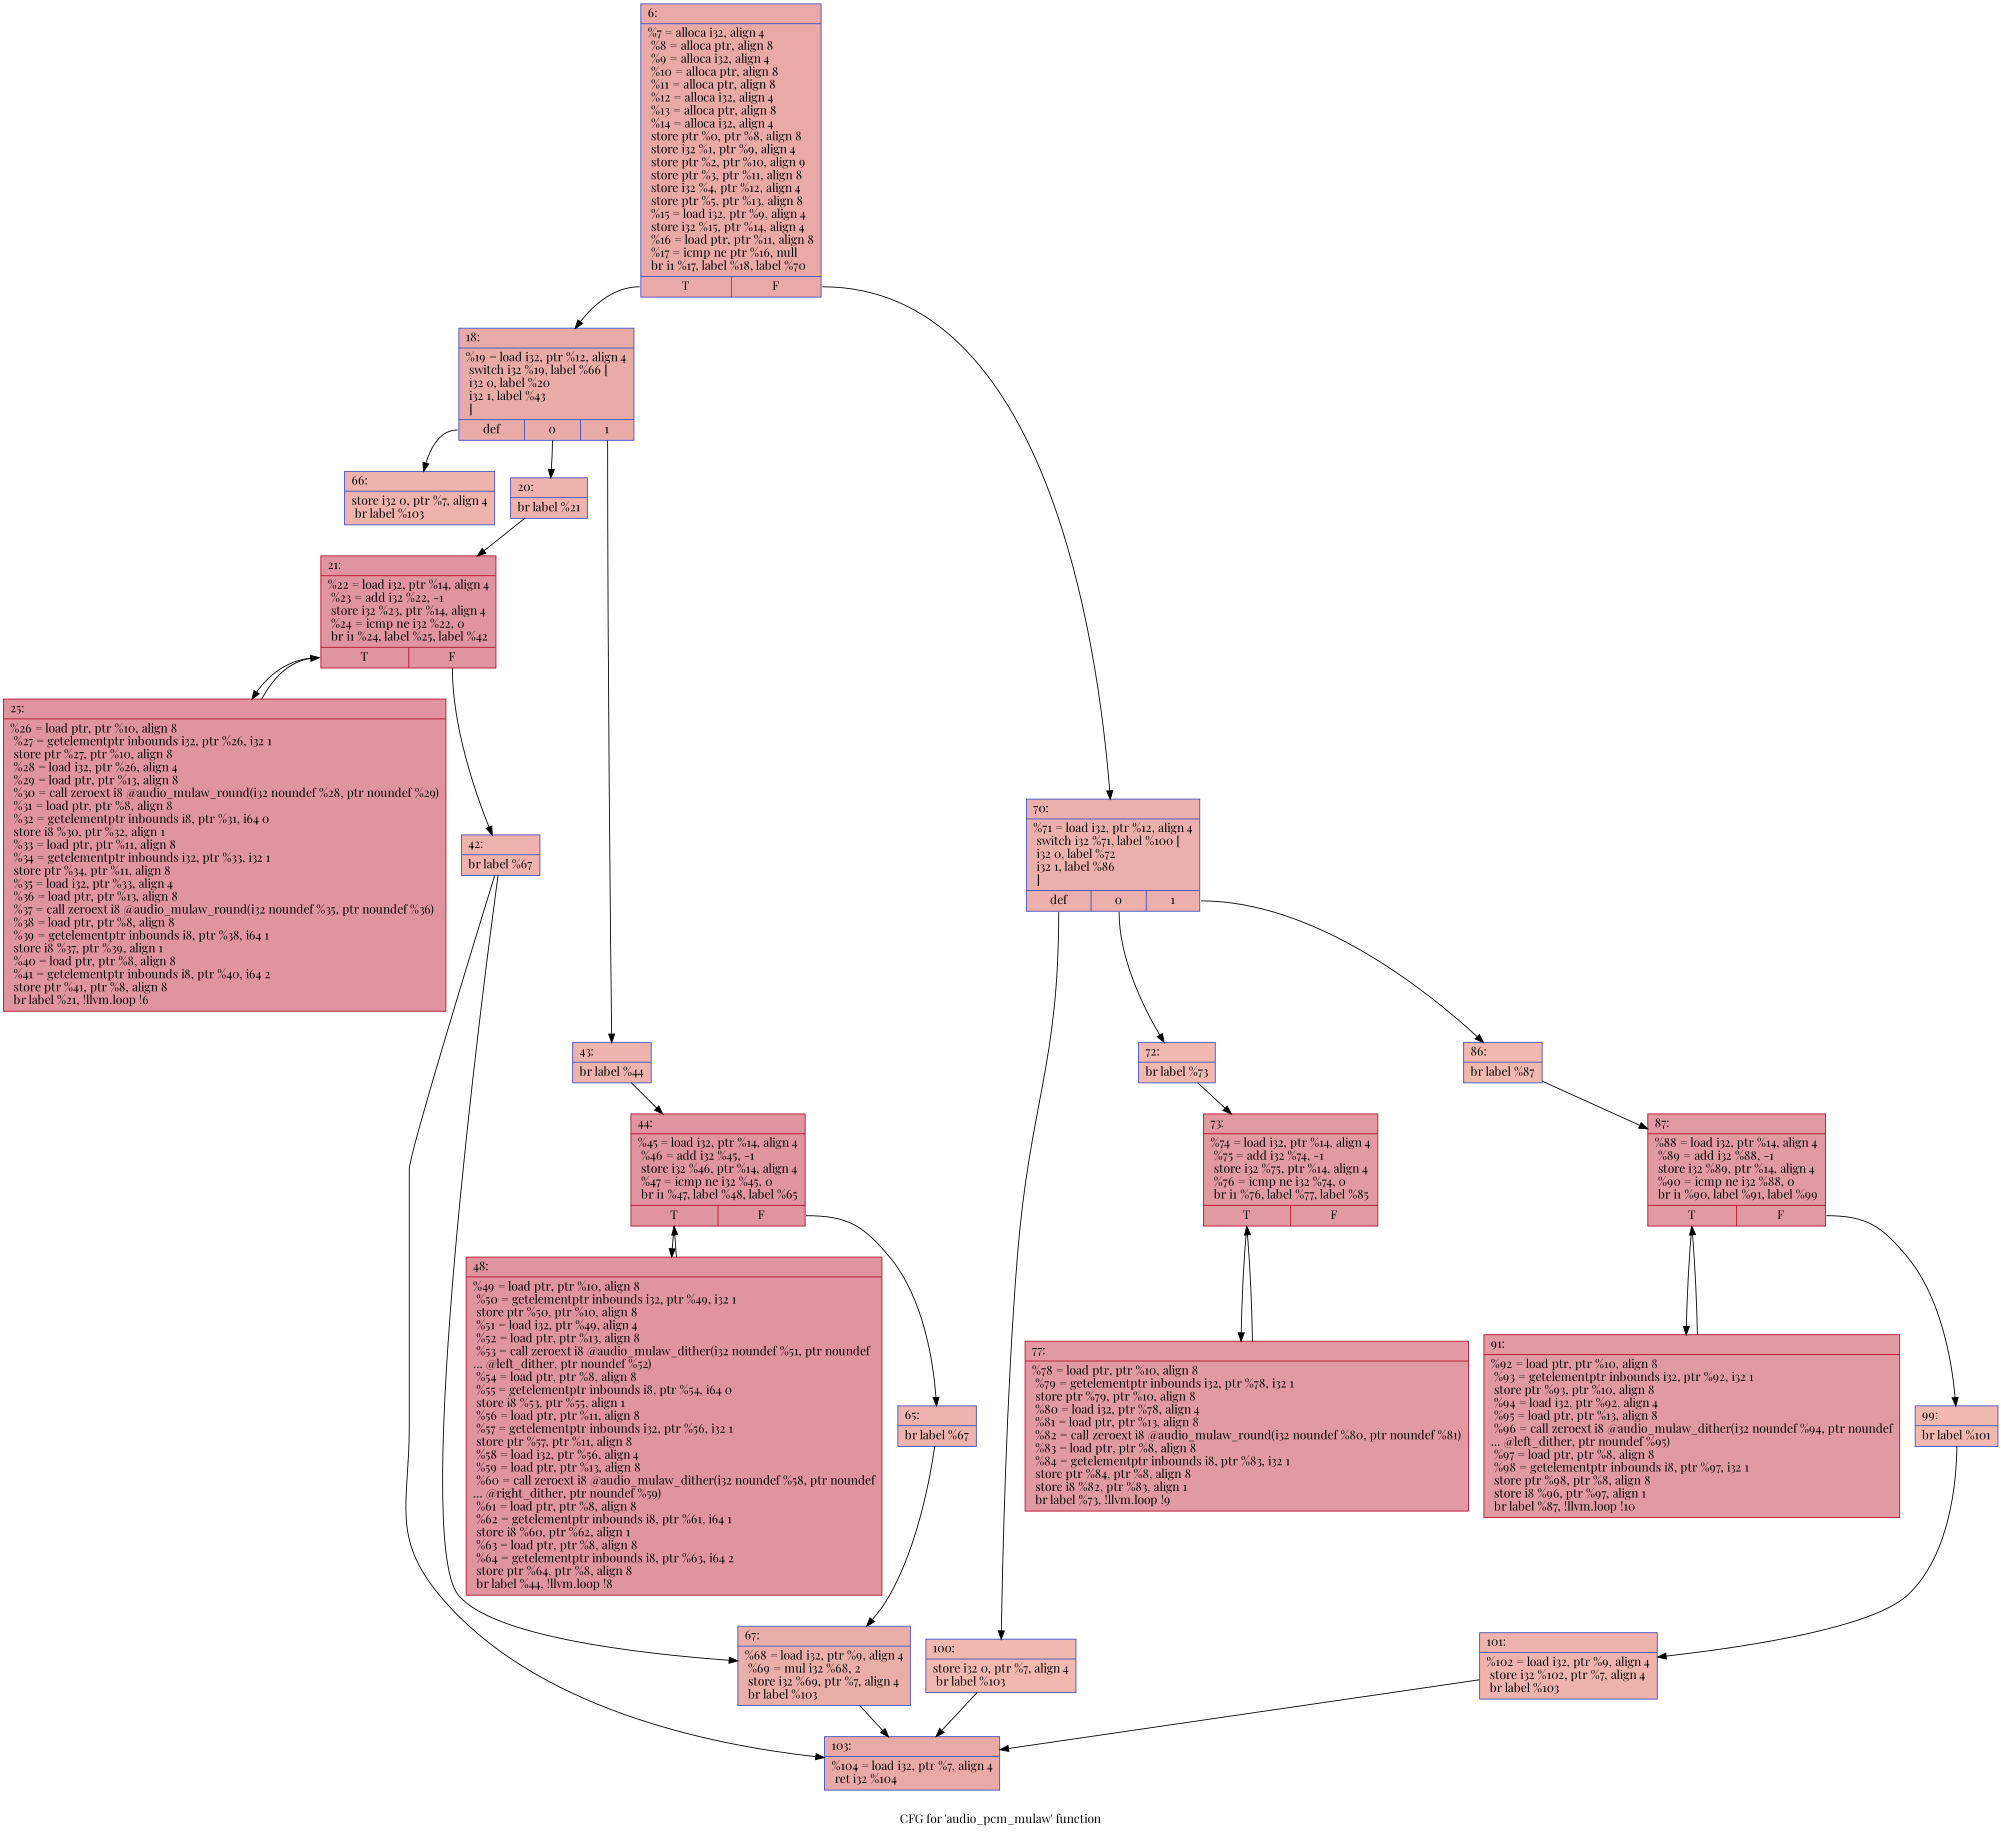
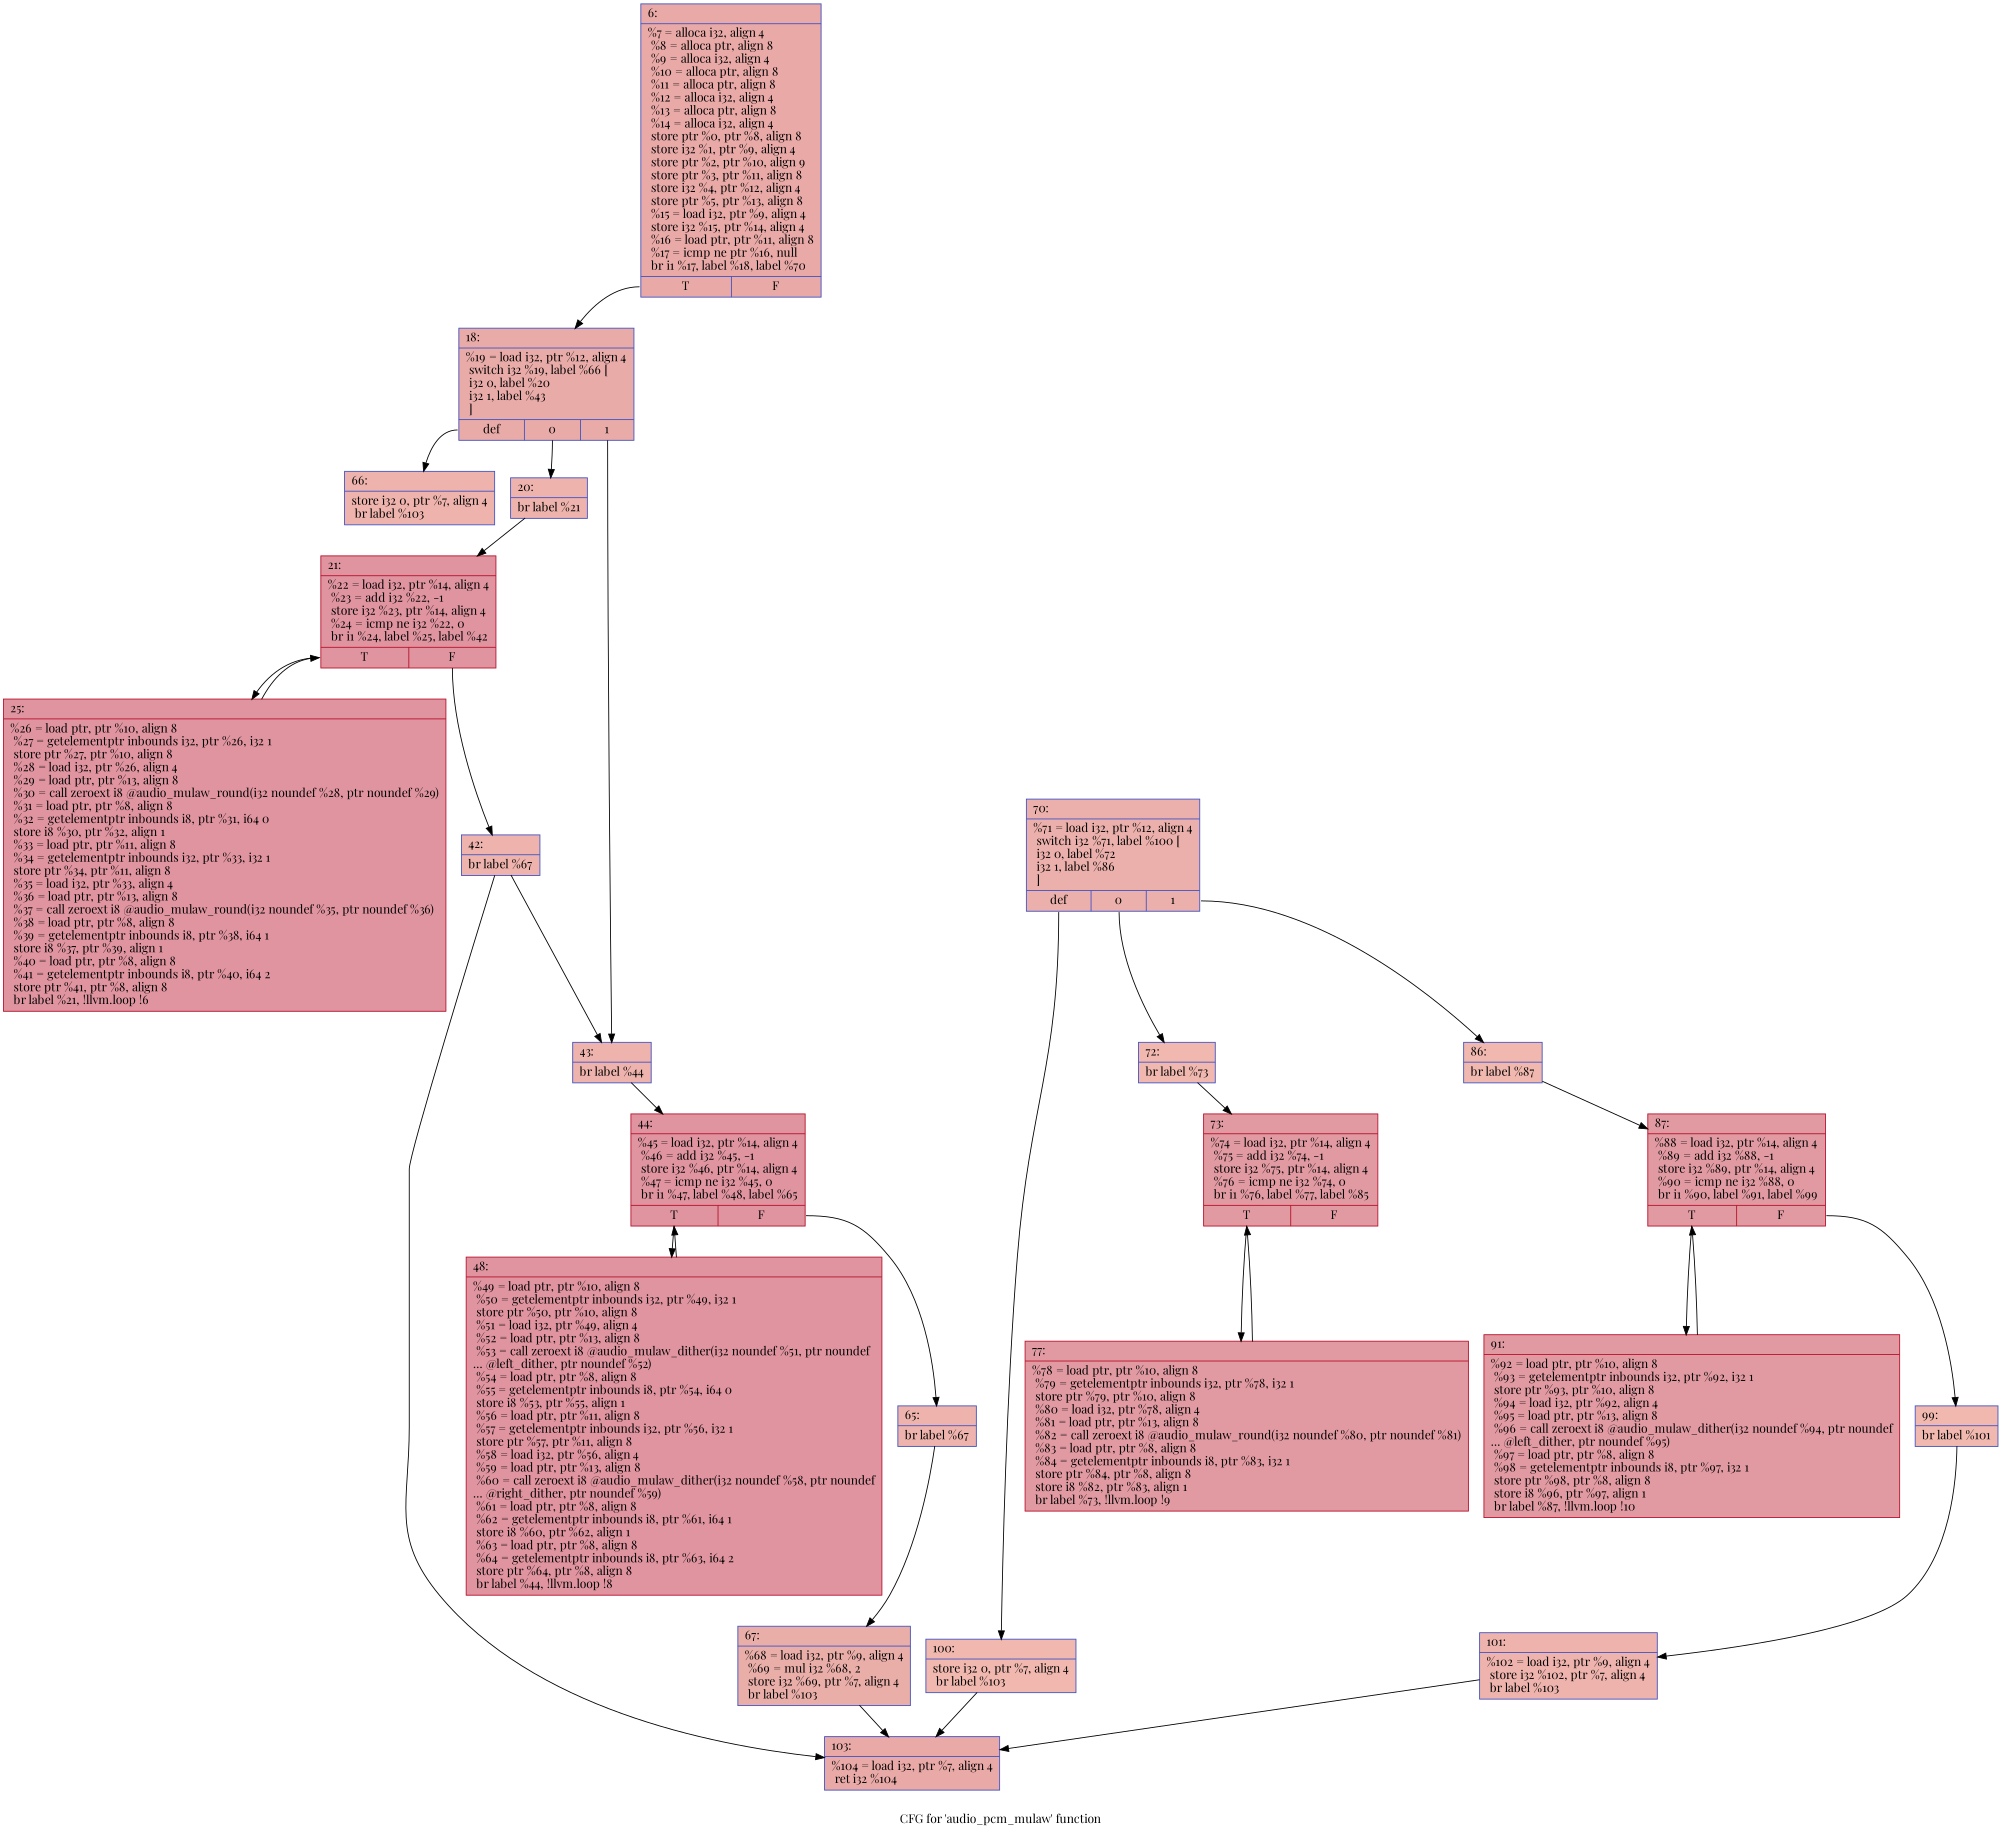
edge "6:" -> "70:": removed
edge "42:" -> "67:": now "42:" -> "43:"
